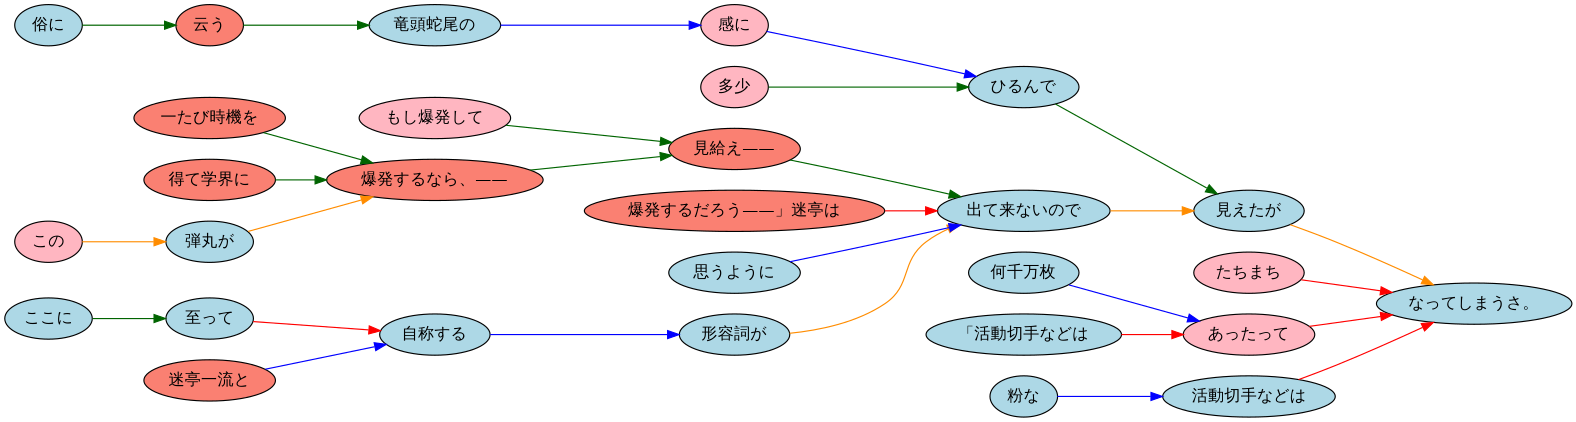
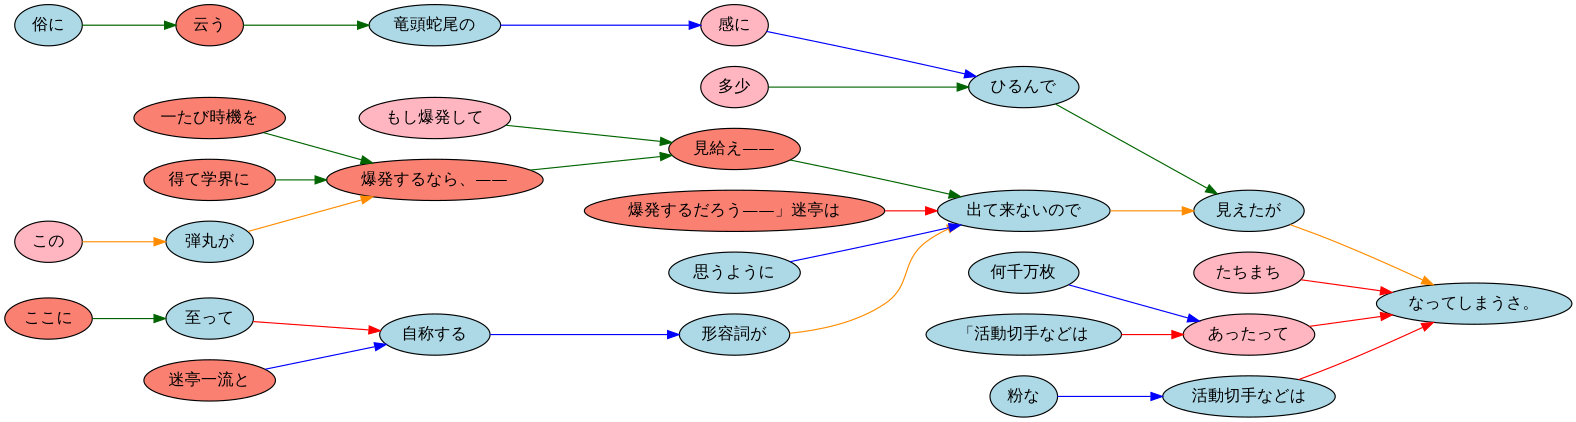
node "ここに": fillcolor lightblue -> salmon
